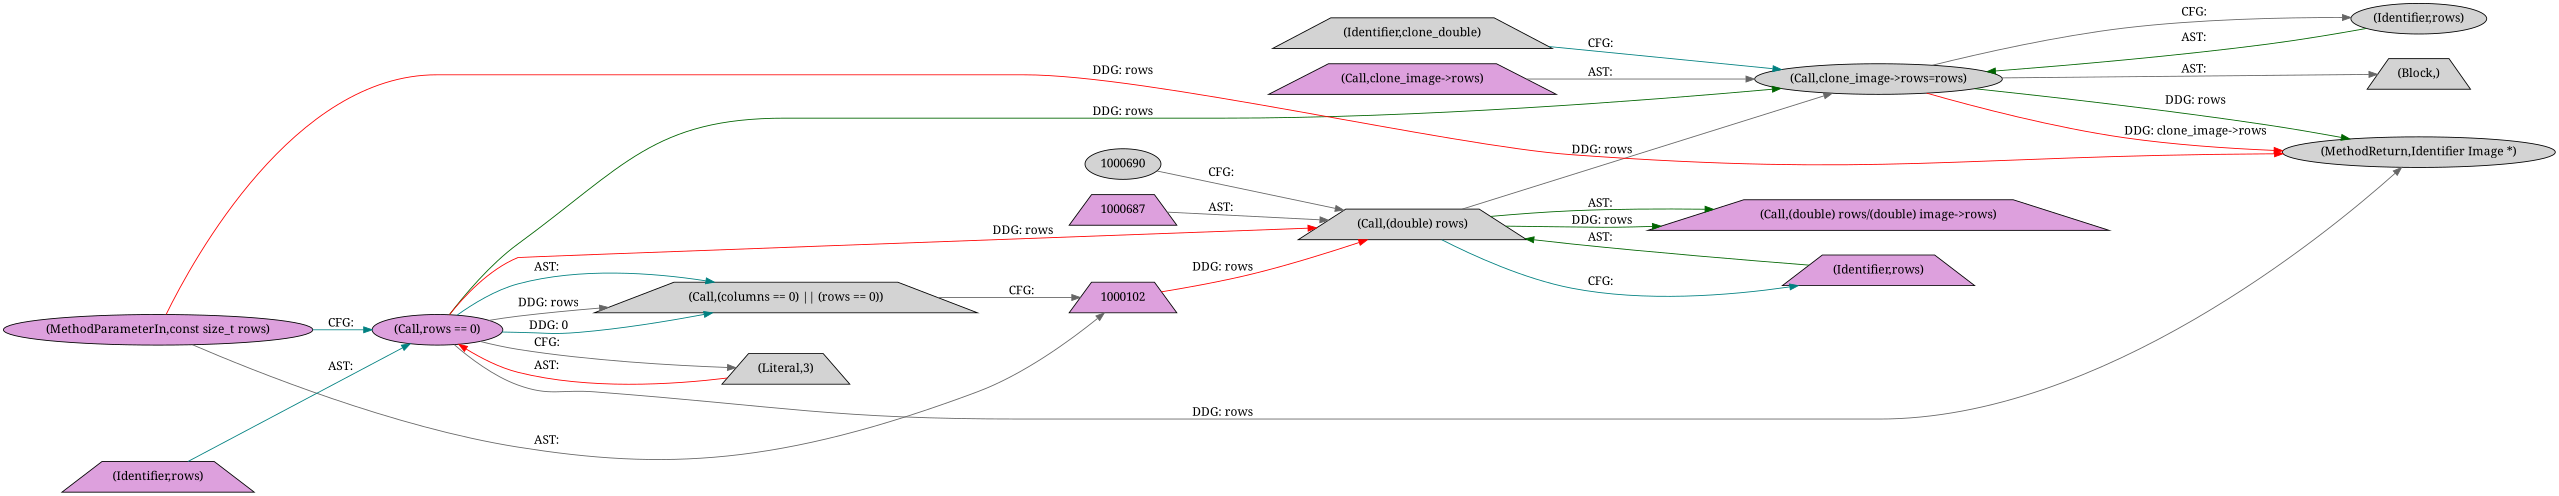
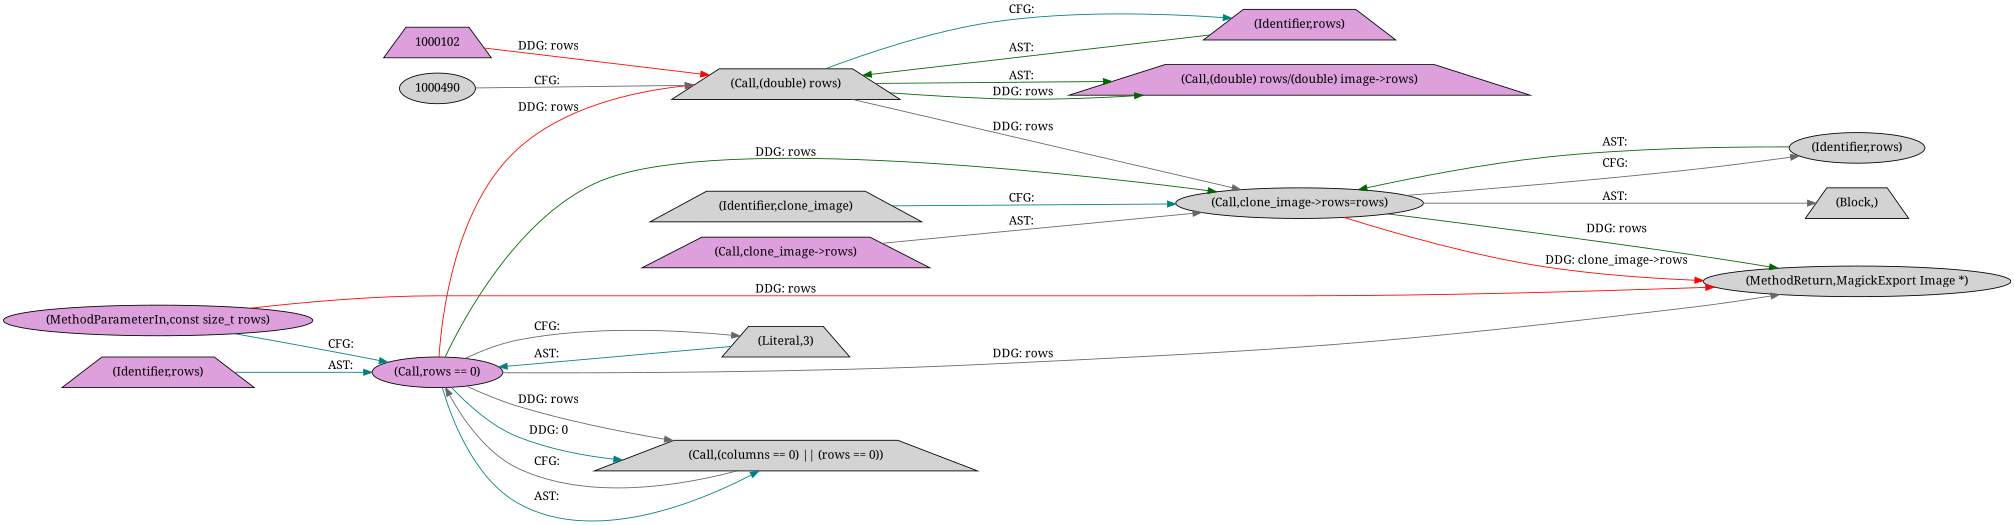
node "(Identifier,clone_double)": label "(Identifier,clone_double)" -> "(Identifier,clone_image)"
node "(MethodReturn,Identifier Image *)": label "(MethodReturn,Identifier Image *)" -> "(MethodReturn,MagickExport Image *)"
node "1000690": label "1000690" -> "1000490"
node "1000687": removed
edge "(Call,(columns == 0) || (rows == 0))" -> "1000102": now "(Call,(columns == 0) || (rows == 0))" -> "(Call,rows == 0)"
edge "(Literal,3)" -> "(Call,rows == 0)": color red -> teal
edge "(MethodParameterIn,const size_t rows)" -> "1000102": removed, label "AST:"
